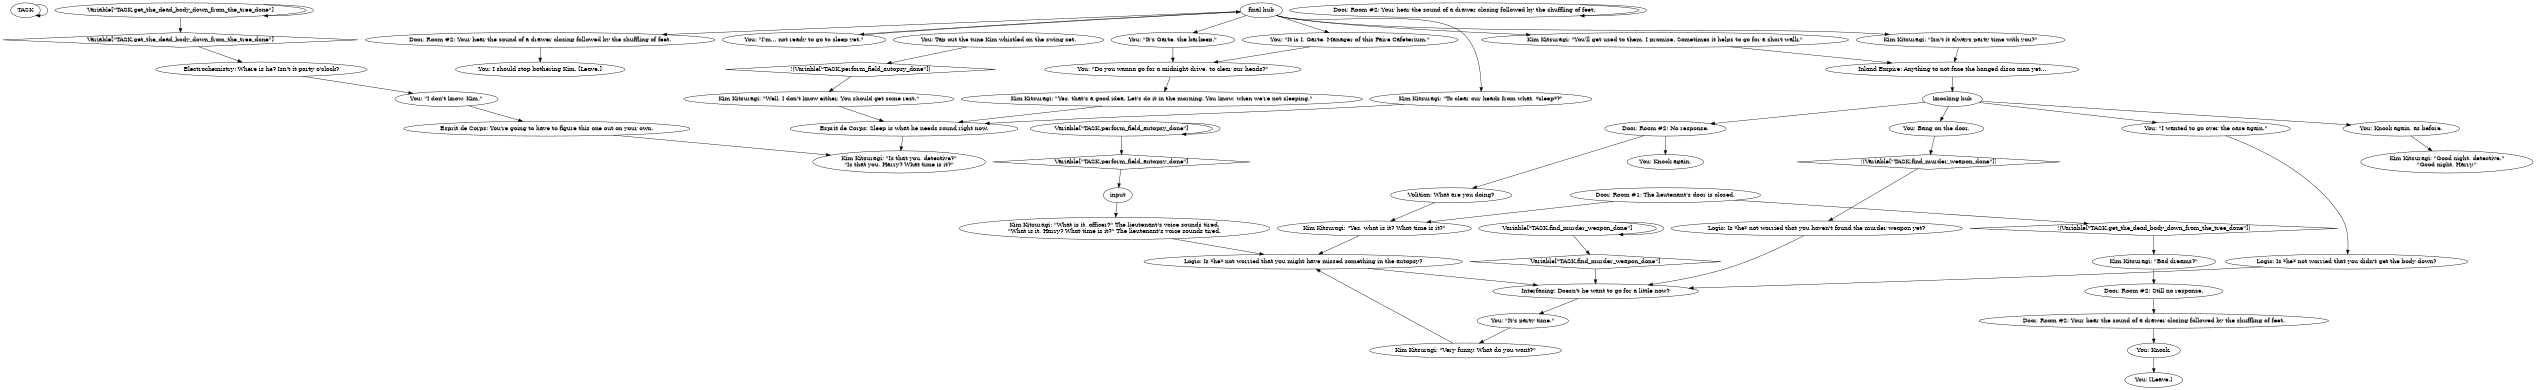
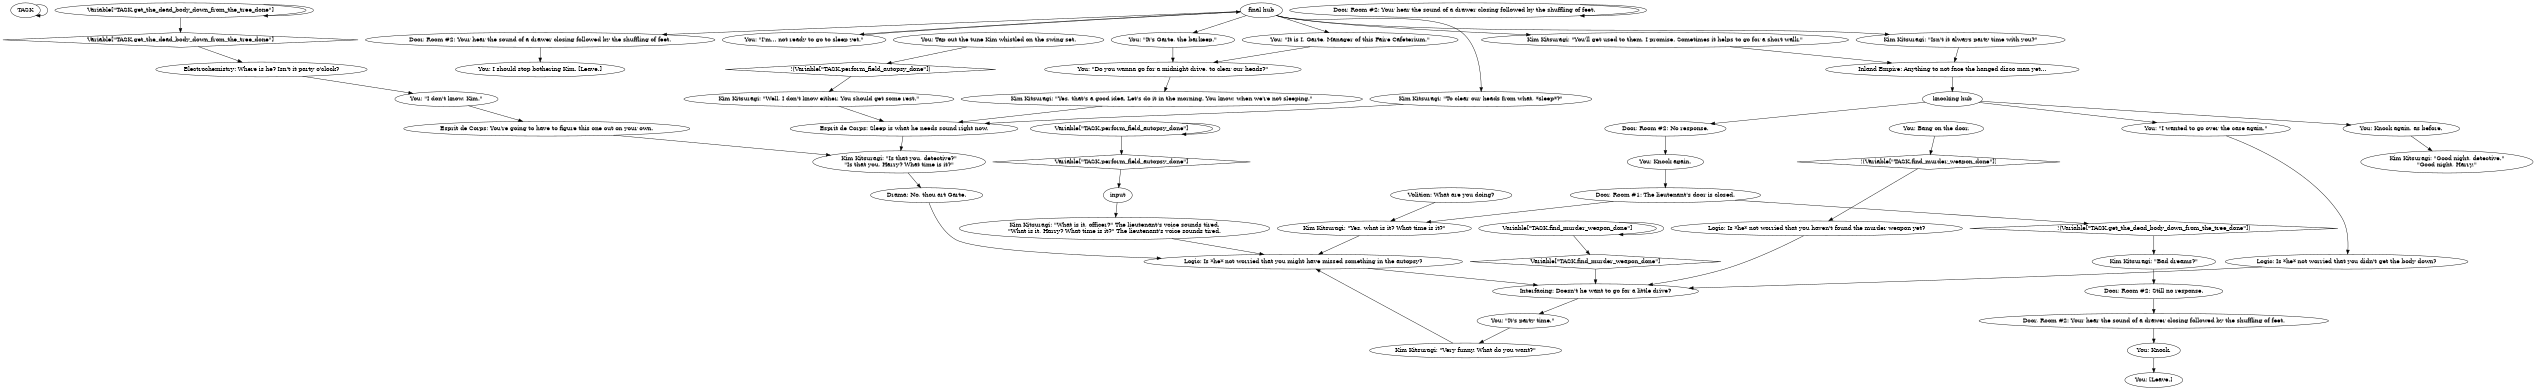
edge "knocking hub" -> "You: Bang on the door.": removed
edge "Door, Room #2: No response." -> "Volition: What are you doing?": removed
edge "You: Knock again." -> "Door, Room #1: The lieutenant's door is closed.": added
node "Drama: No, thou art Garte.": added
node "Interfacing: Doesn't he want to go for a little now?": label "Interfacing: Doesn't he want to go for a little now?" -> "Interfacing: Doesn't he want to go for a little drive?"
